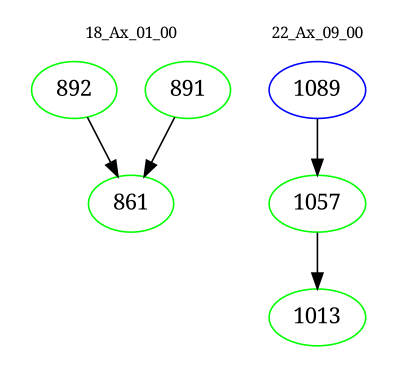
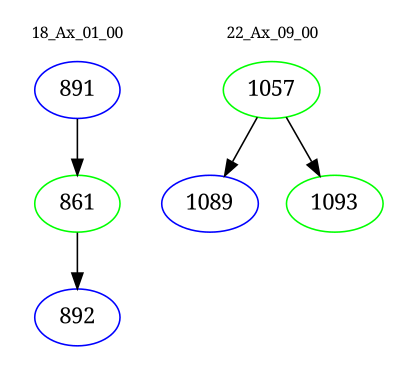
node "892": color green -> blue
node "891": color green -> blue
edge "1089" -> "1057": reversed
edge "892" -> "861": reversed
node "1013": label "1013" -> "1093"
